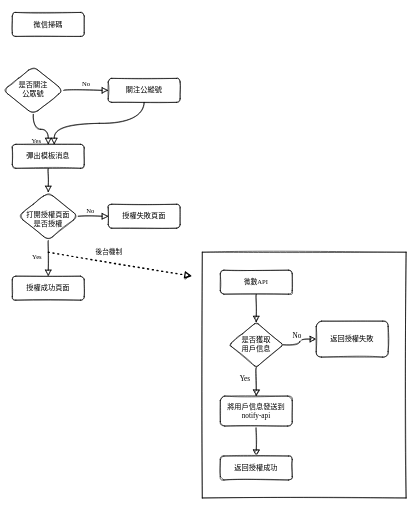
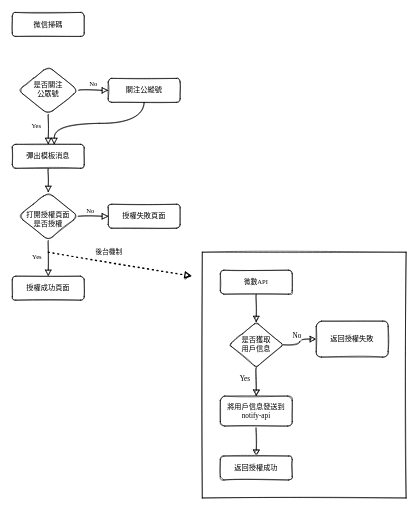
node "是否關注 公眾號": moved (33, 90) -> (48, 90)
